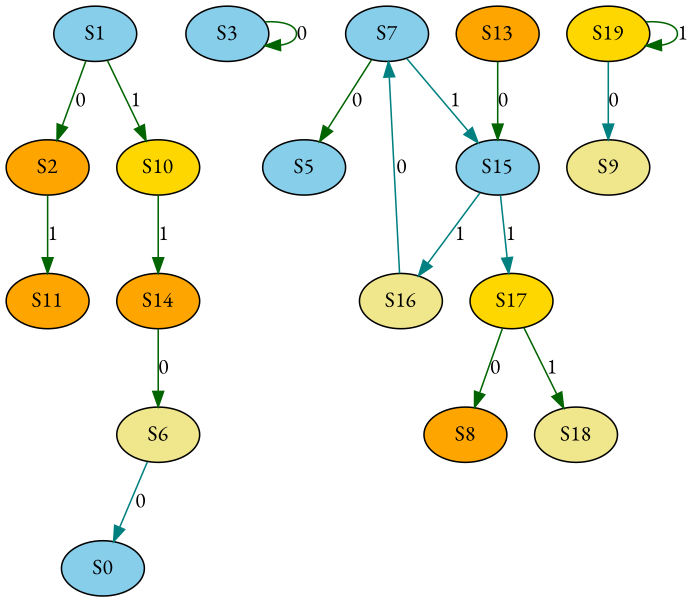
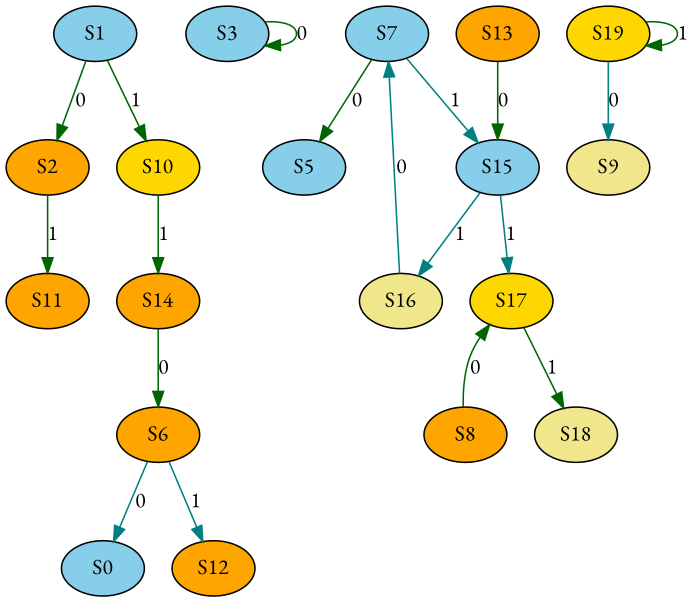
edge "S17" -> "S8": reversed
node "S6": fillcolor khaki -> orange
node "S12": added
